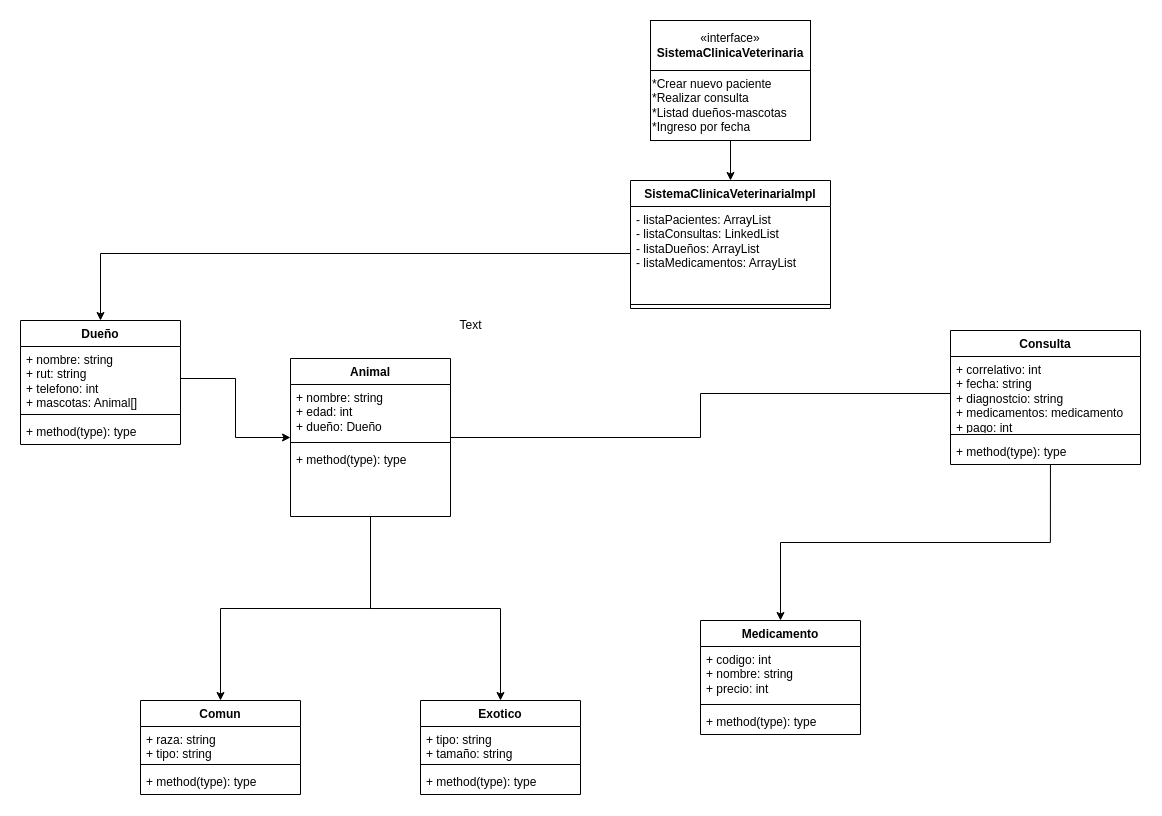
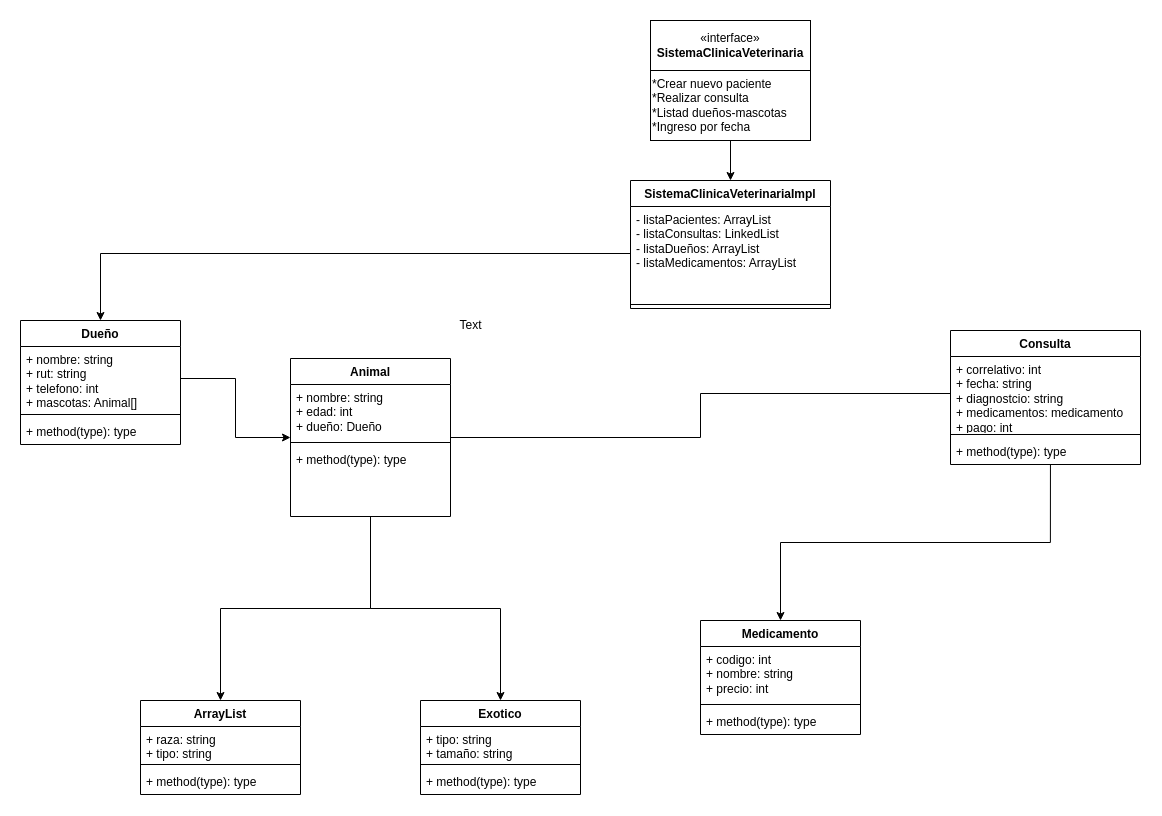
node "Comun": label "Comun" -> "ArrayList"
